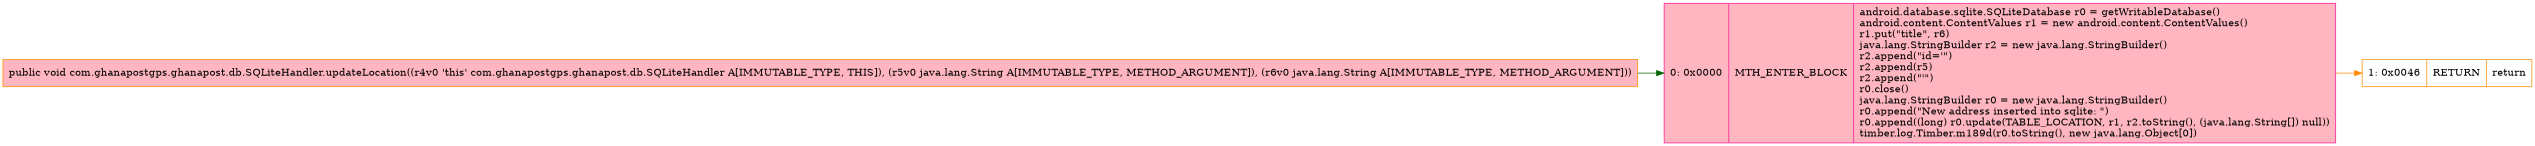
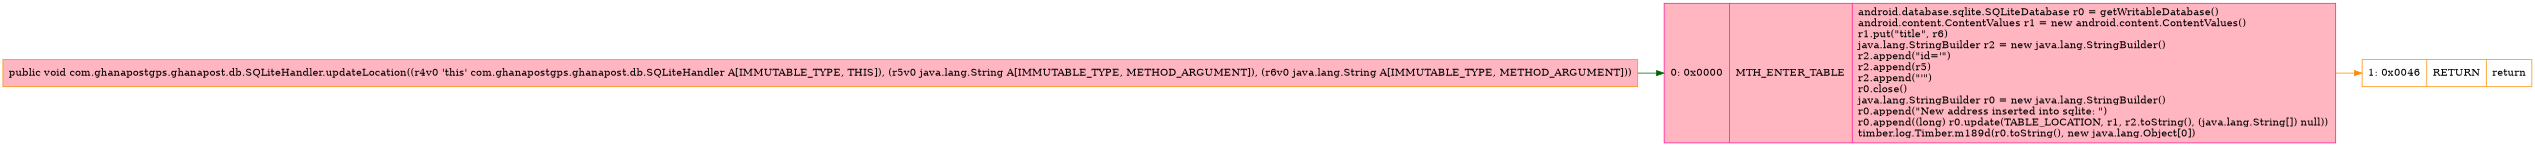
node "0: 0x0000": text "MTH_ENTER_BLOCK" -> "MTH_ENTER_TABLE"
